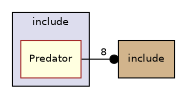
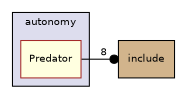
cluster "include": label "include" -> "autonomy"
